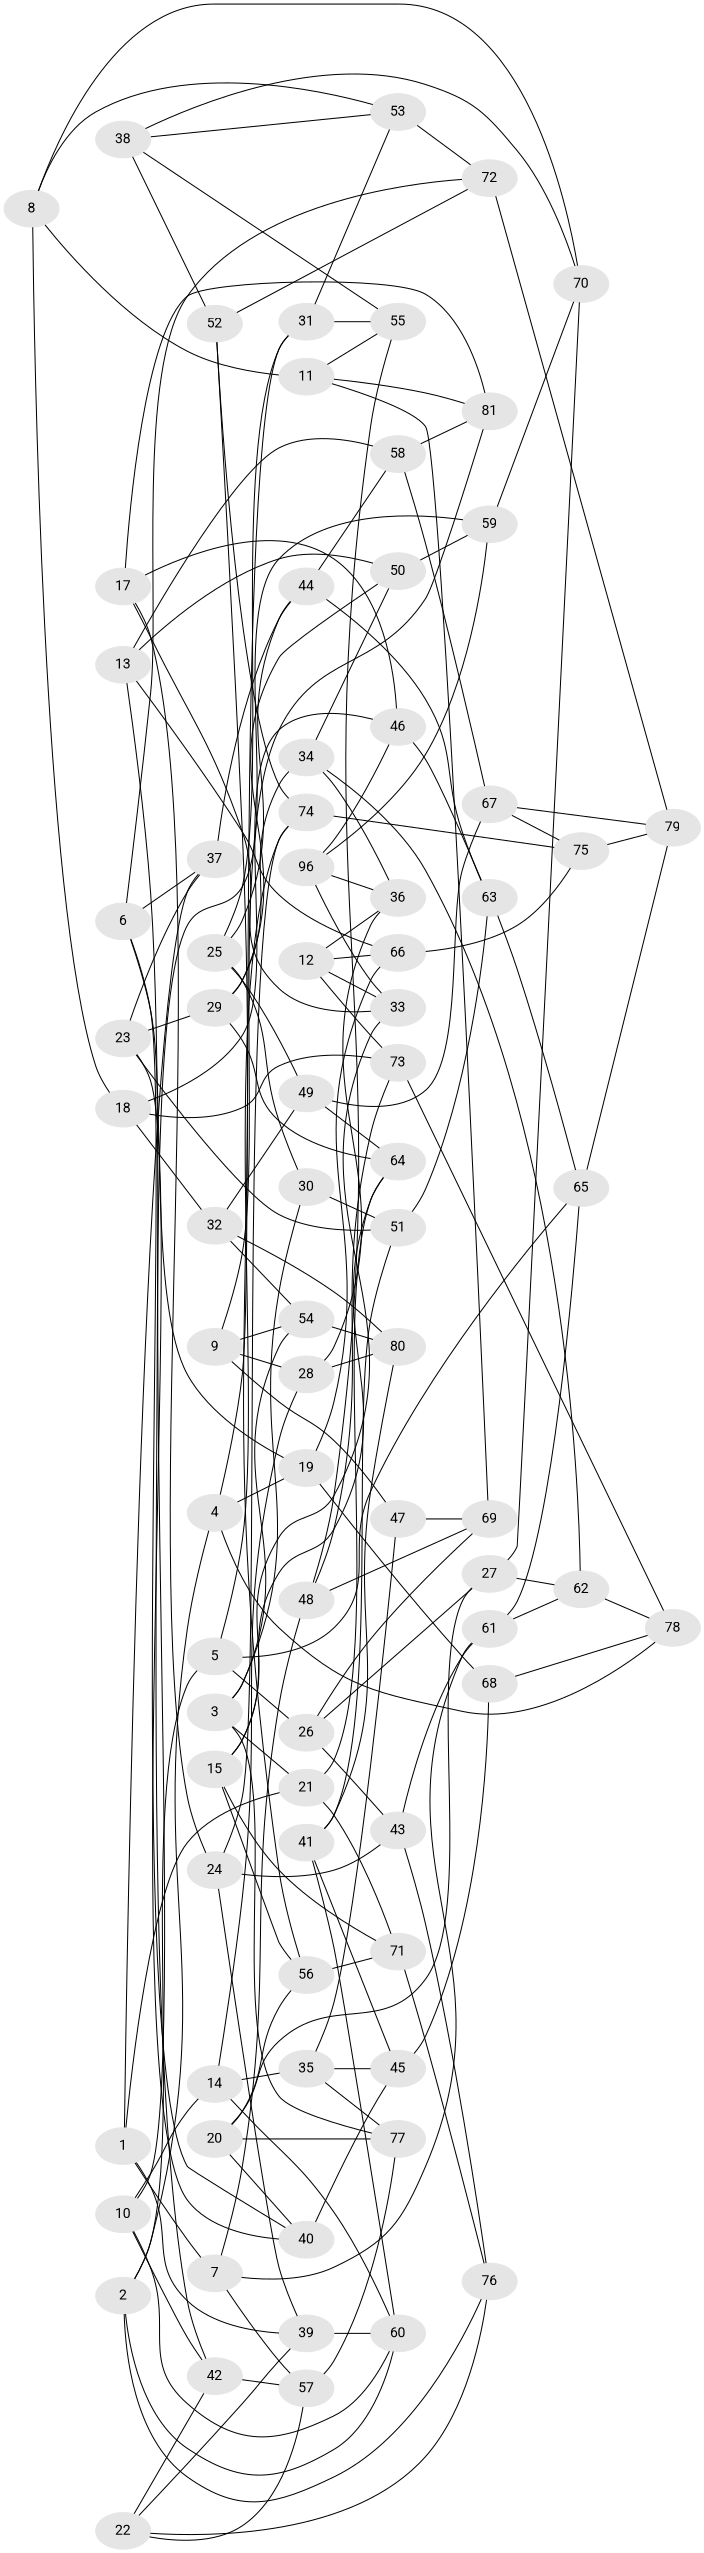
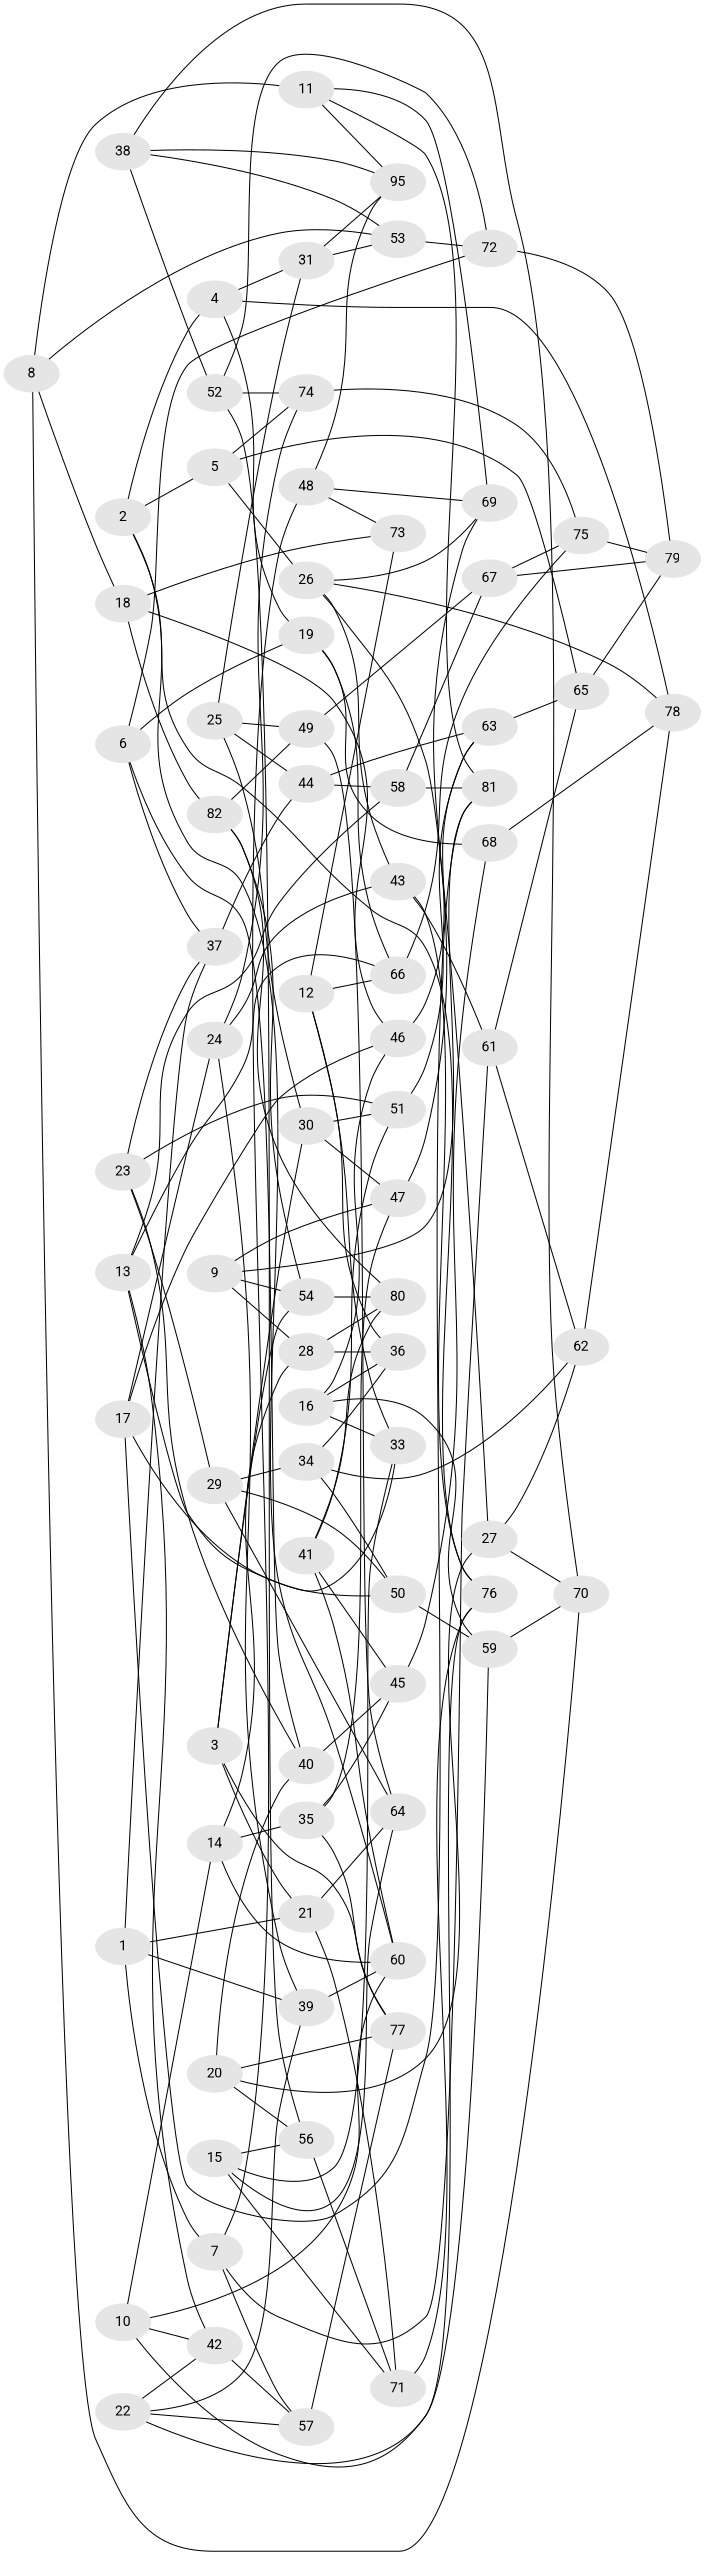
node "55": label "55" -> "95"
node "96": label "96" -> "16"
edge "30" -- "47": added
node "32": label "32" -> "82"
edge "73" -- "78": now "26" -- "78"
